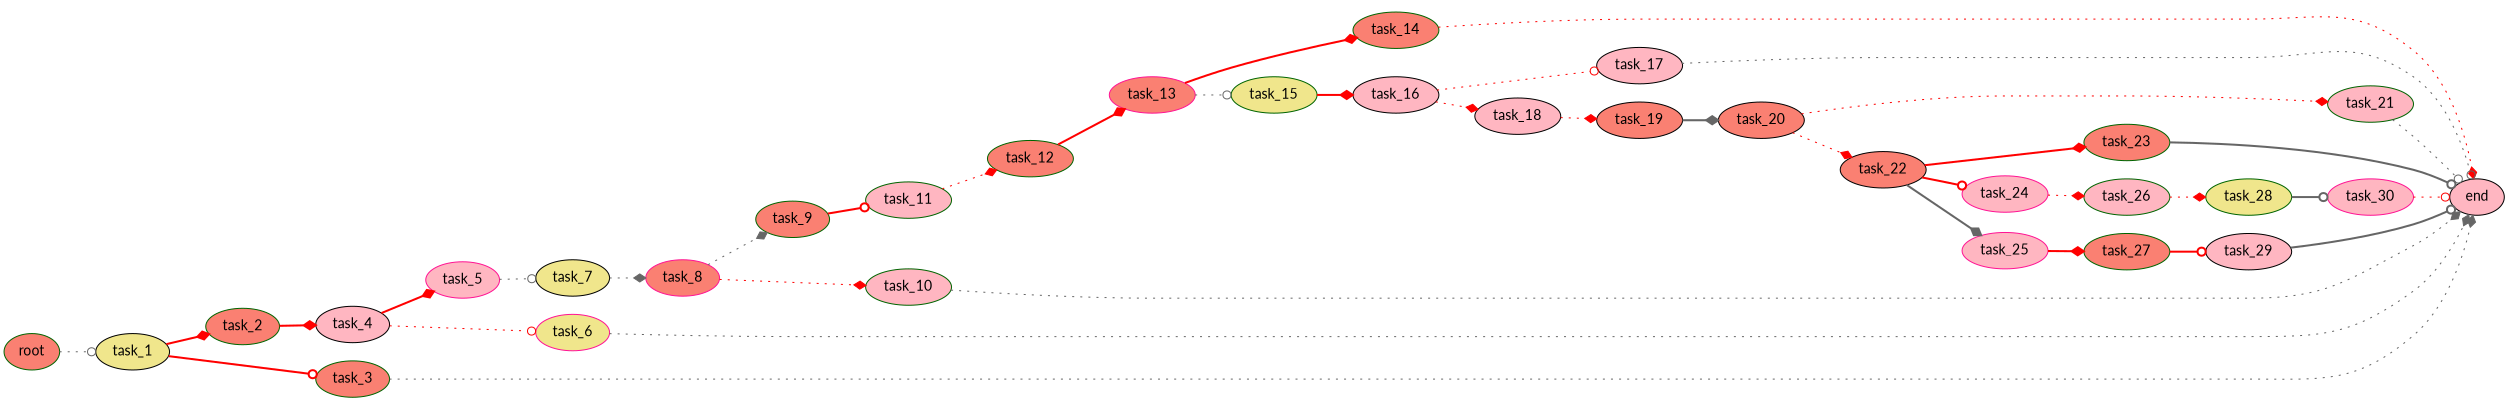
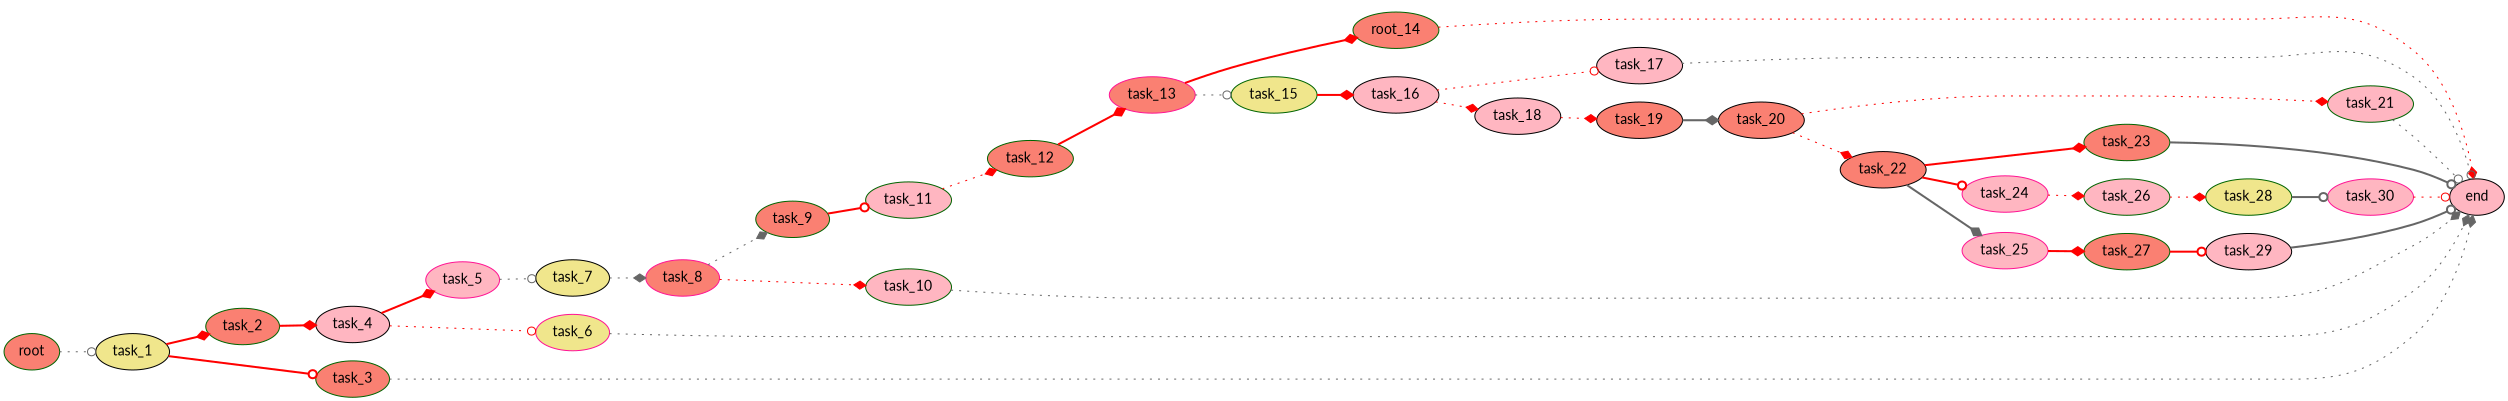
node "task_14": label "task_14" -> "root_14"
